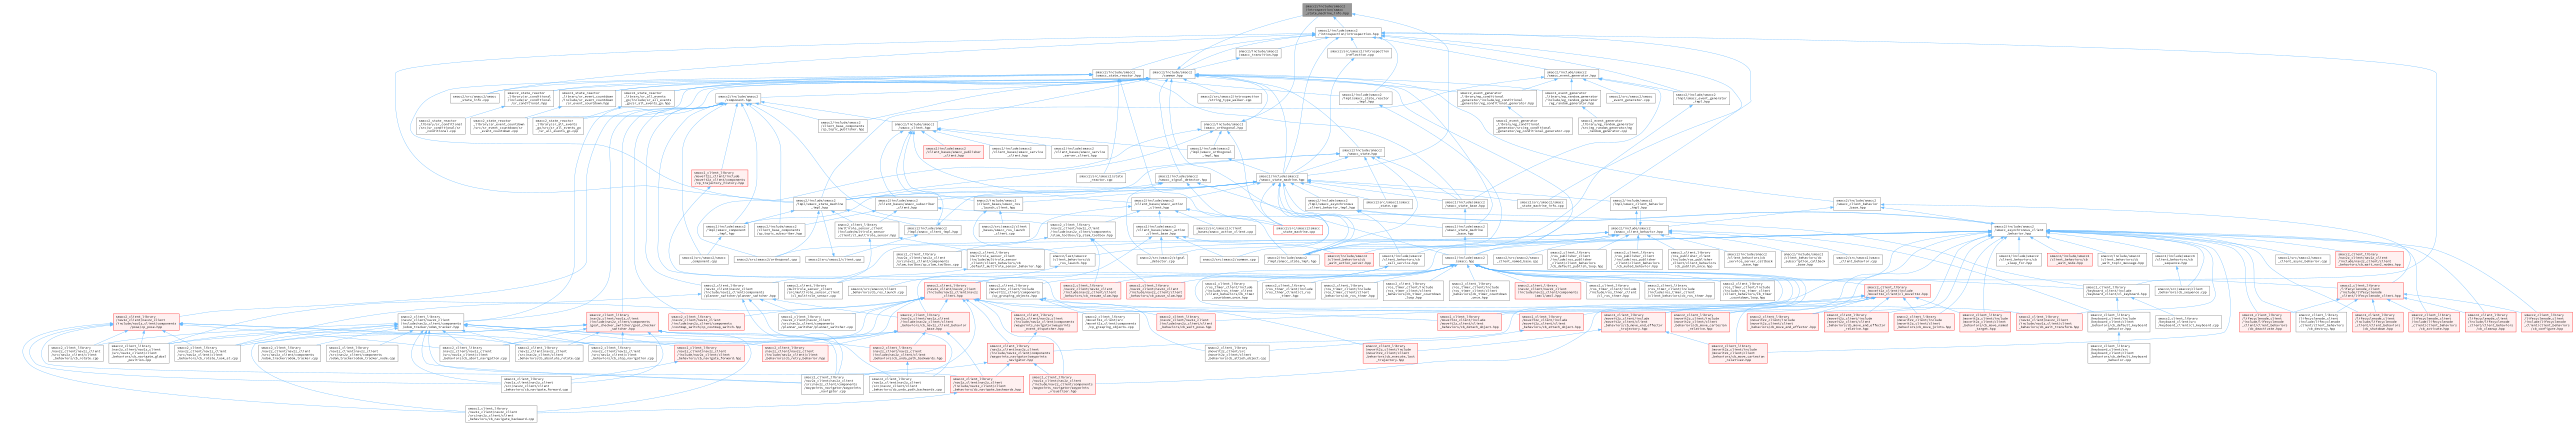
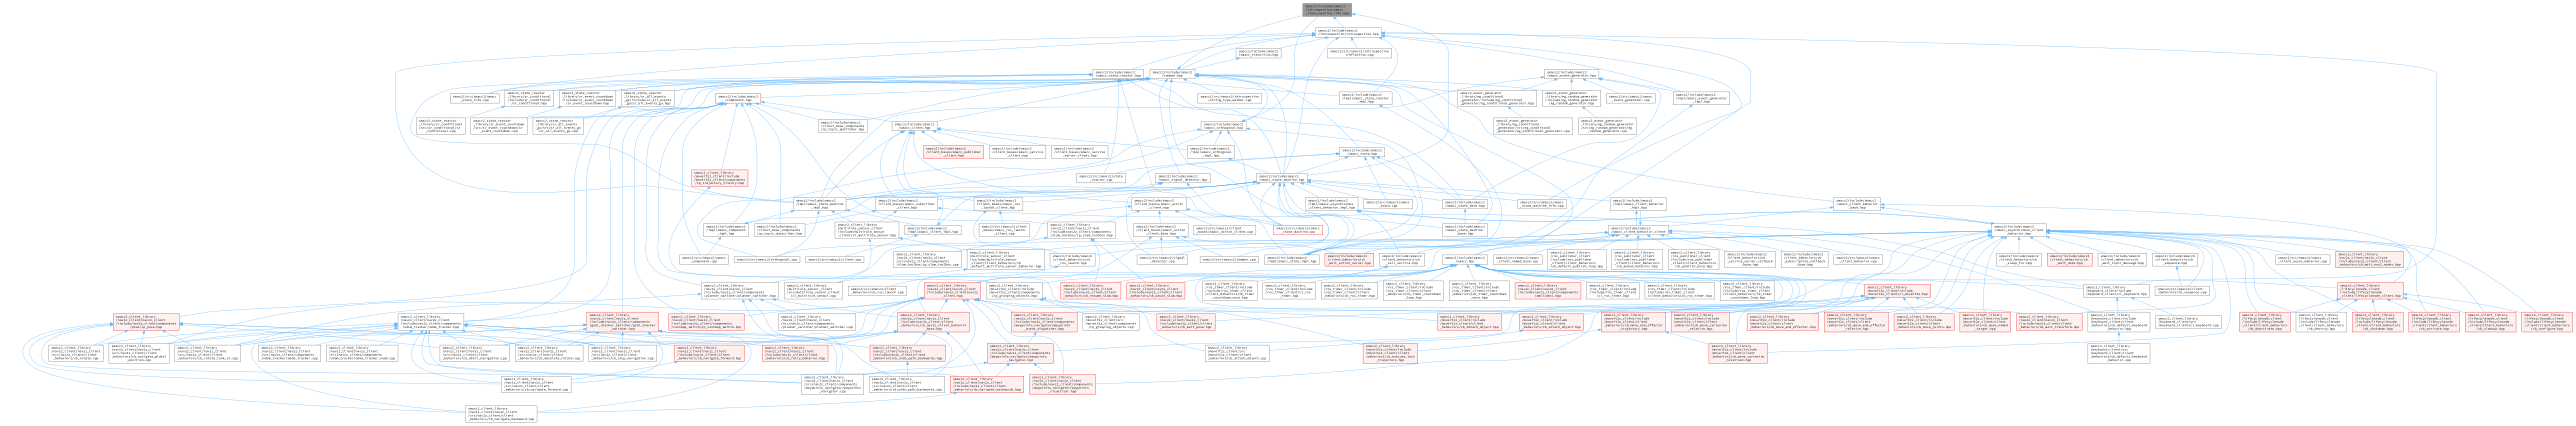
edge "smacc2/include/smacc2 /smacc_event_generator.hpp" -> "smacc2/include/smacc2 /introspection/introspection.hpp": removed
node "smacc2/include/smacc2 /component.hpp": color grey40 -> red
edge "smacc2/include/smacc2 /smacc_state_machine.hpp" -> "smacc2/src/smacc2/introspection /reflection.cpp": now "smacc2/include/smacc2 /smacc_state_machine.hpp" -> "smacc2/include/smacc2 /smacc_state_reactor.hpp"
edge "smacc2/include/smacc2 /impl/smacc_state_impl.hpp" -> "smacc2/include/smacc2 /smacc_orthogonal.hpp": added
edge "smacc2/include/smacc2 /smacc.hpp" -> "smacc2/include/smacc2 /smacc_signal_detector.hpp": removed
node "smacc2/include/smacc2 /smacc_client_behavior.hpp": label "smacc2/include/smacc2 /smacc_client_behavior.hpp" -> "smacc2/include/smacc2 /smacc_client_behavior.client"
edge "smacc2/include/smacc2 /impl/smacc_state_machine _impl.hpp" -> "smacc2/src/smacc2/client.cpp": now "smacc2/include/smacc2 /impl/smacc_state_machine _impl.hpp" -> "smacc2/include/smacc2 /smacc_client.hpp"
edge "smacc2/include/smacc2 /smacc.hpp" -> "smacc2/include/smacc2 /smacc_state_machine _base.hpp": removed
node "smacc2/last/smacc2 /client_behaviors/cb _ros_launch.hpp": label "smacc2/last/smacc2 /client_behaviors/cb _ros_launch.hpp" -> "smacc2/include/smacc2 /client_behaviors/cb _ros_launch.hpp"
